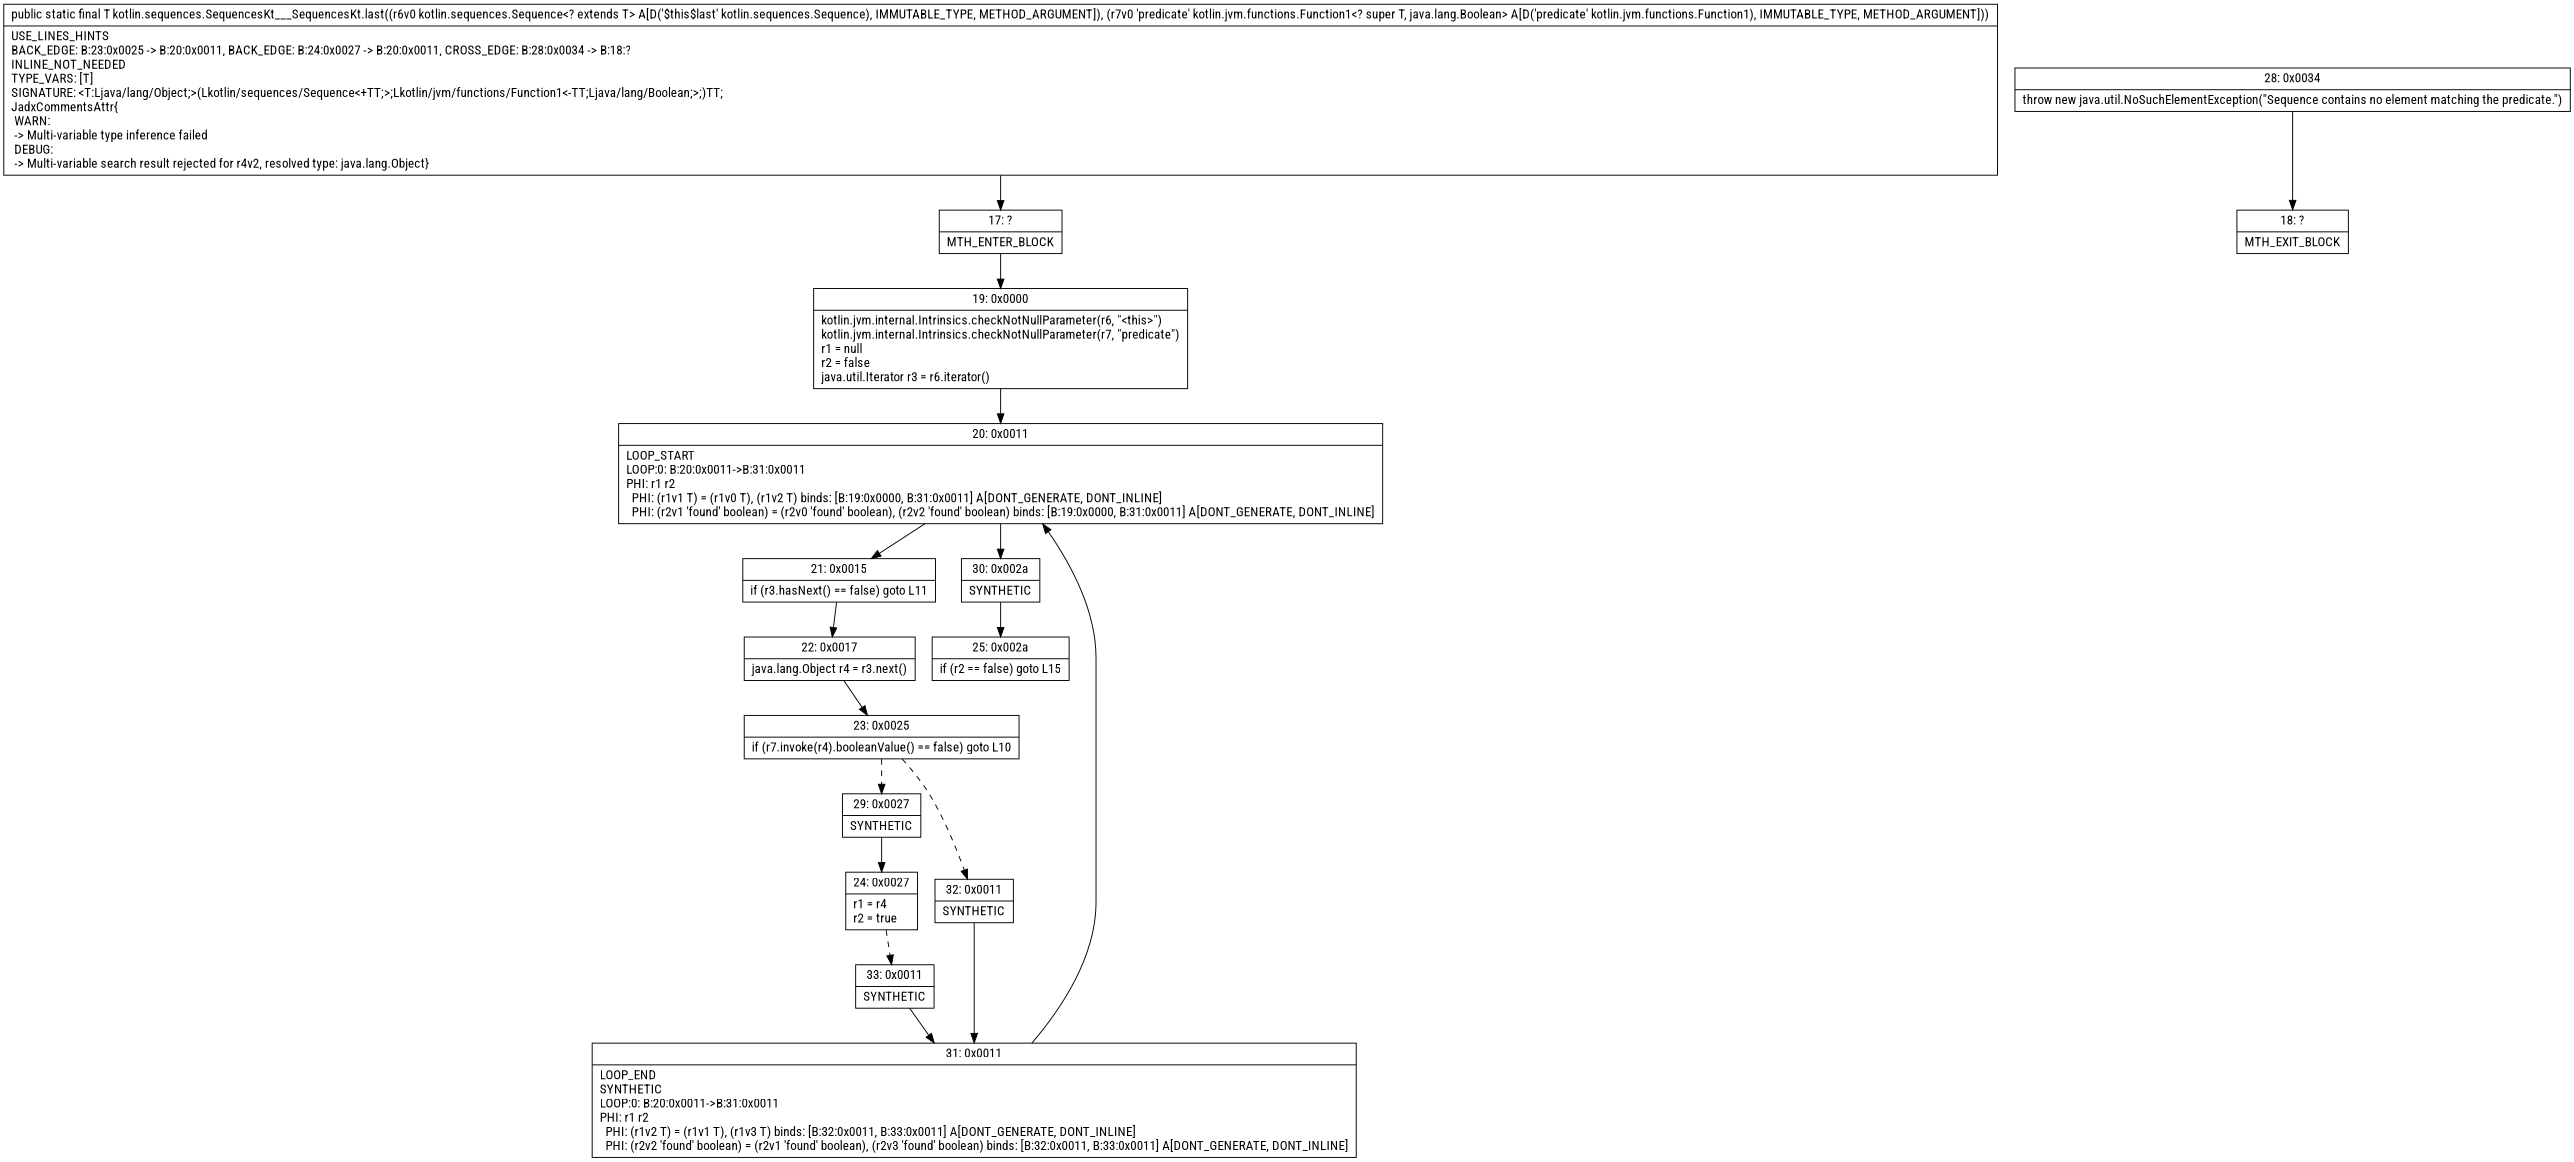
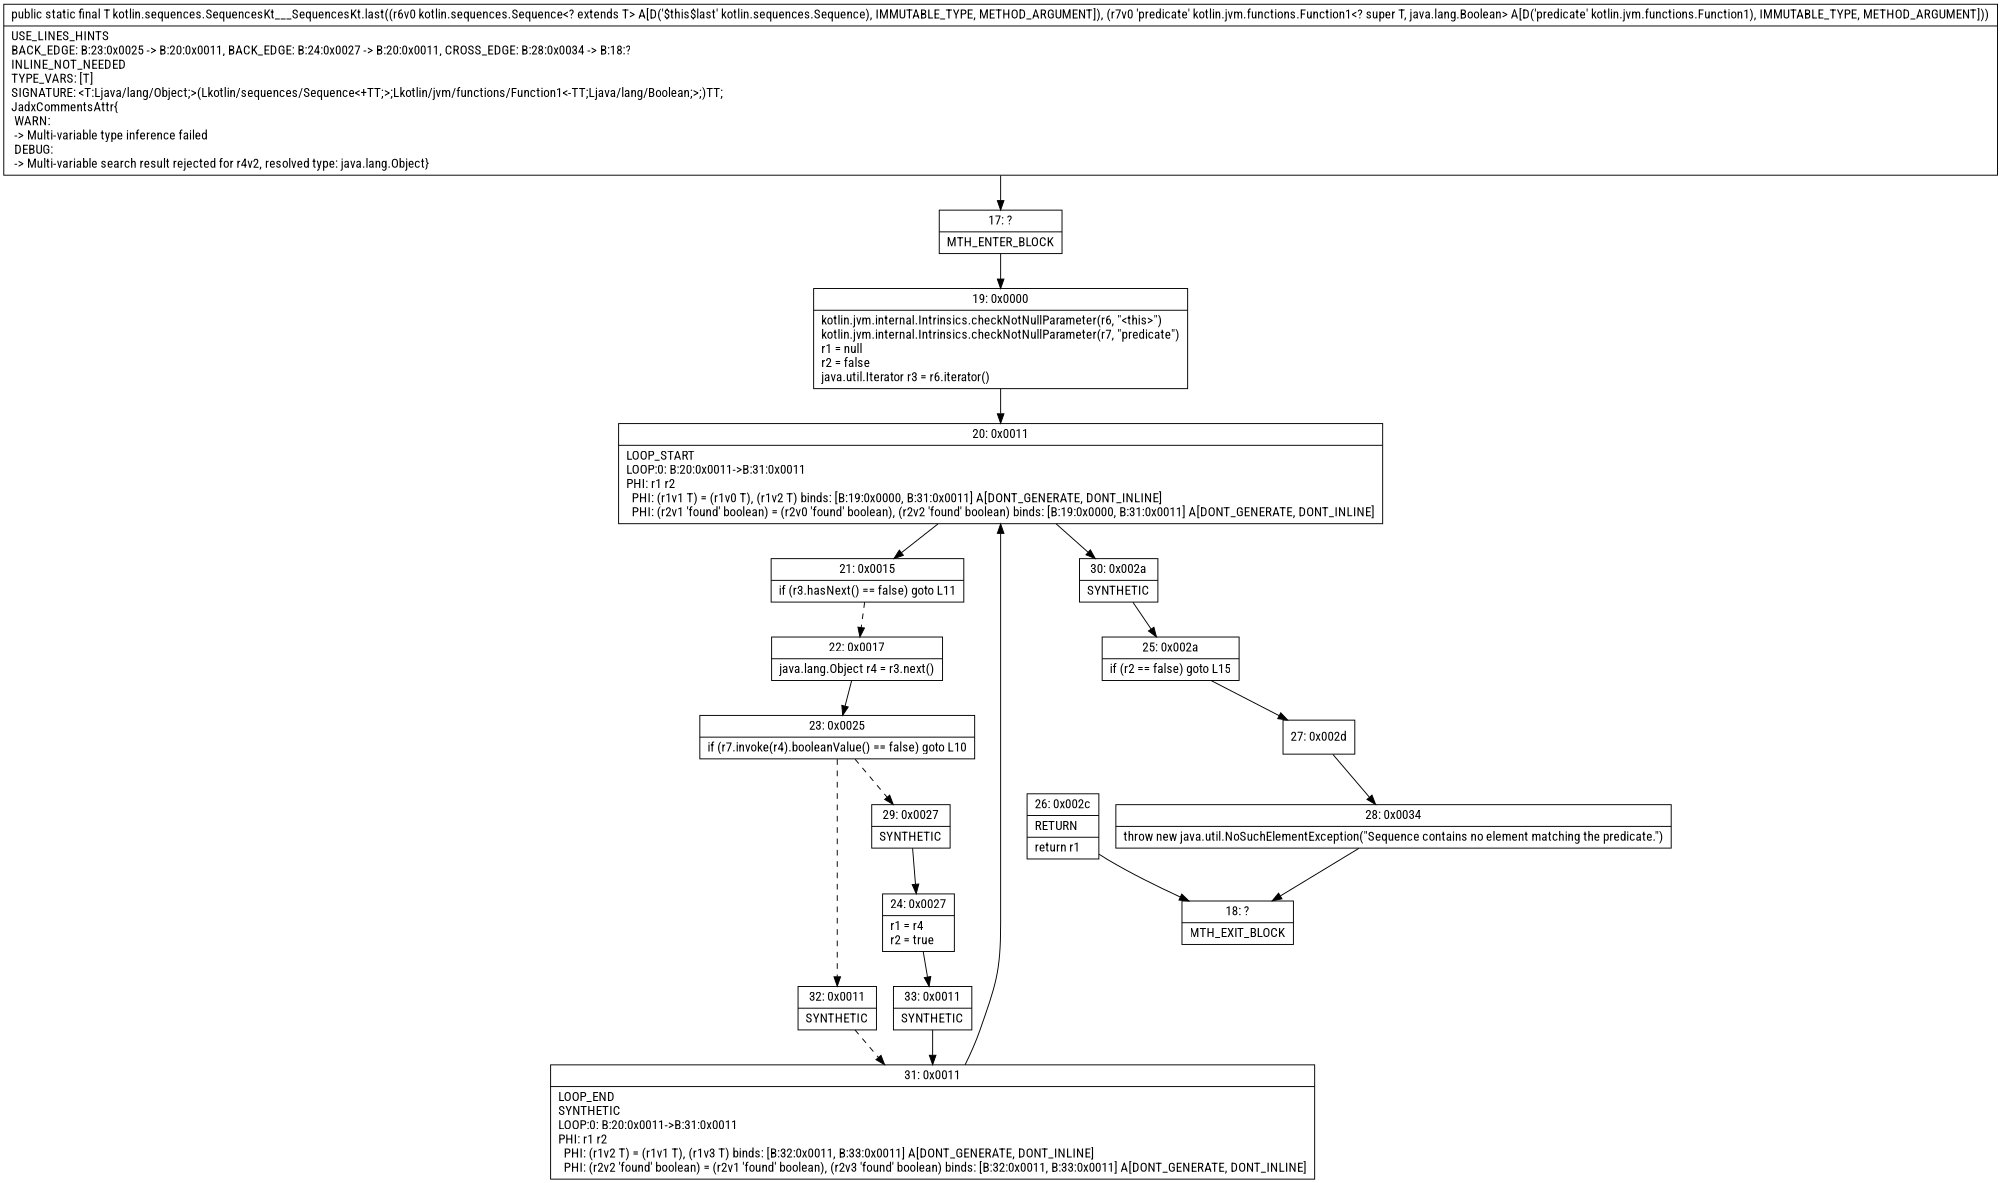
edge "21: 0x0015" -> "22: 0x0017": style solid -> dashed
node "27: 0x002d": added
node "26: 0x002c": added
edge "24: 0x0027" -> "33: 0x0011": style dashed -> solid
edge "32: 0x0011" -> "31: 0x0011": style solid -> dashed
